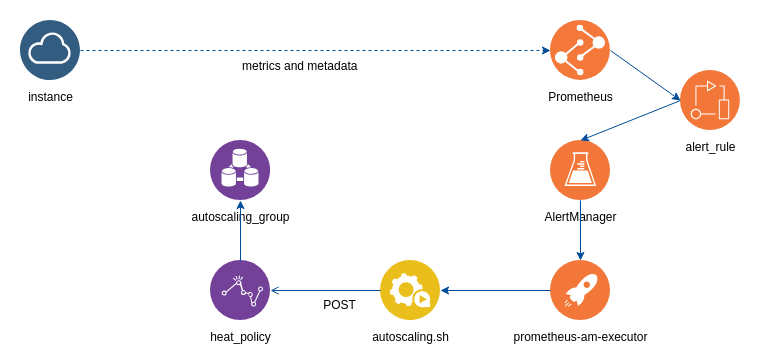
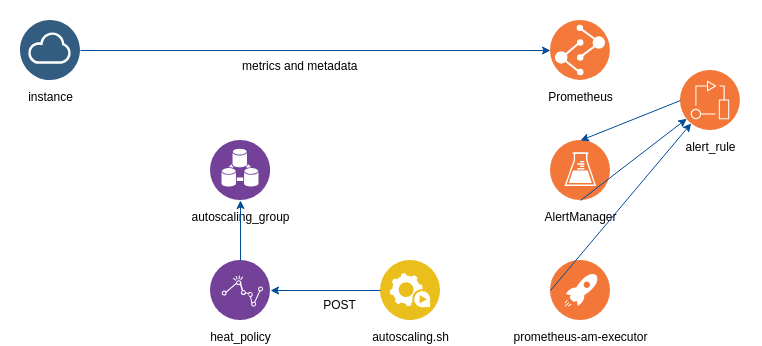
edge "instance" -> "Prometheus": style dashed -> solid
edge "Prometheus" -> "alert_rule": removed
edge "AlertManager" -> "prometheus-am-executor": now "AlertManager" -> "alert_rule"
edge "autoscaling.sh" -> "heat_policy": arrowhead open -> classic
edge "prometheus-am-executor" -> "autoscaling.sh": now "prometheus-am-executor" -> "alert_rule"
